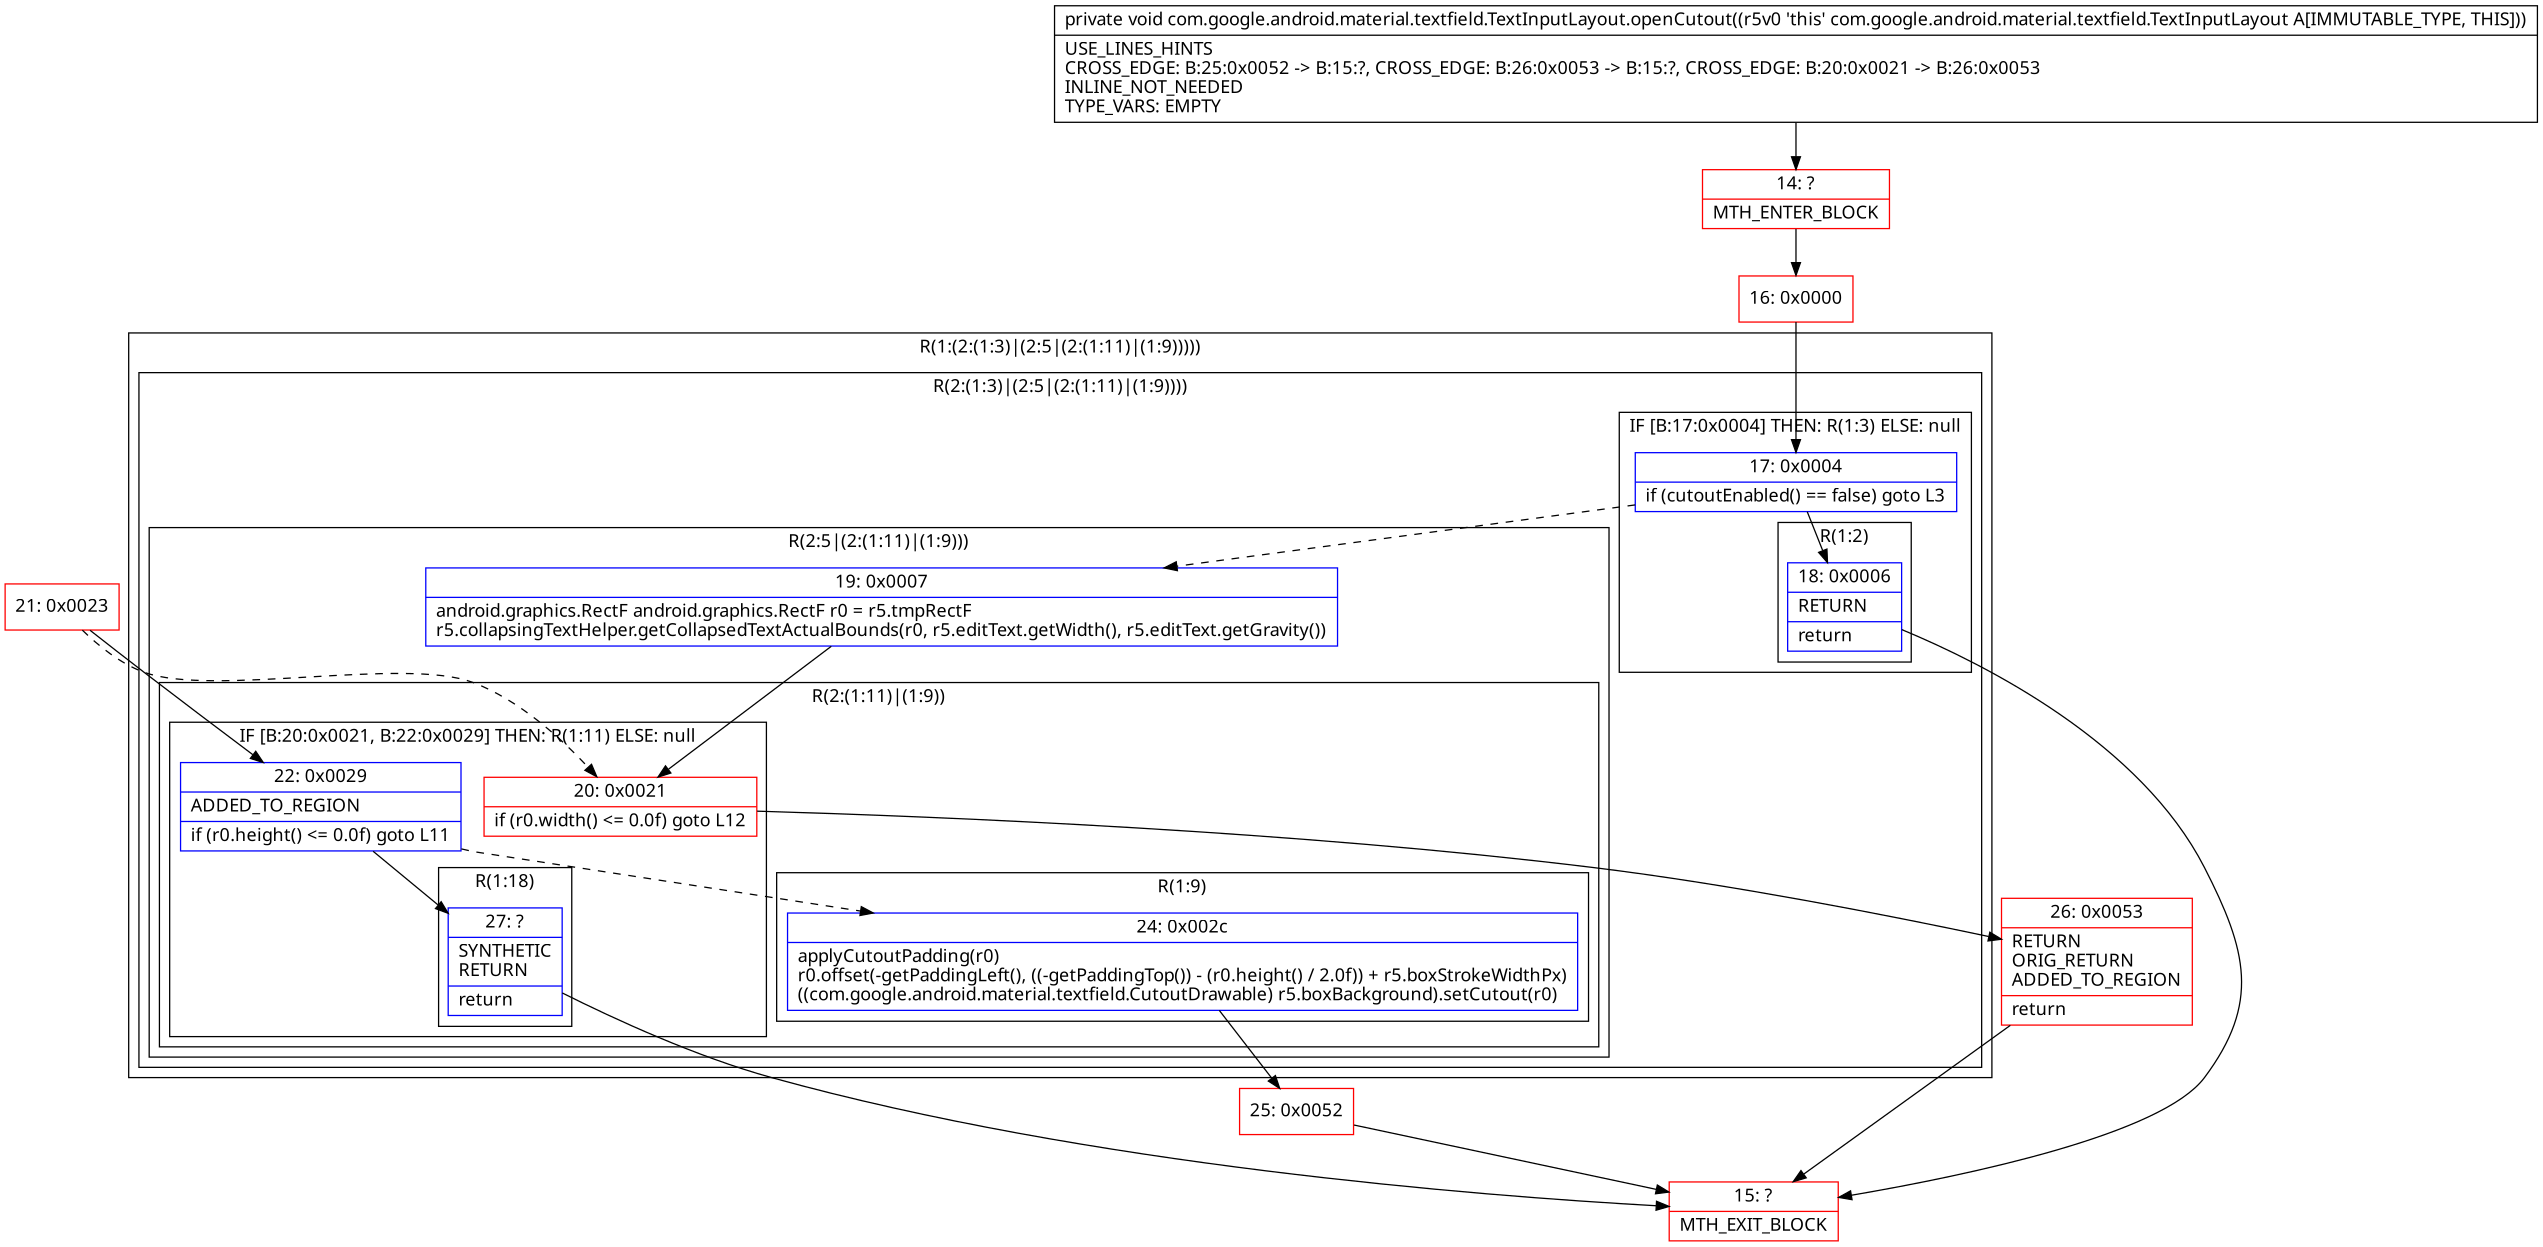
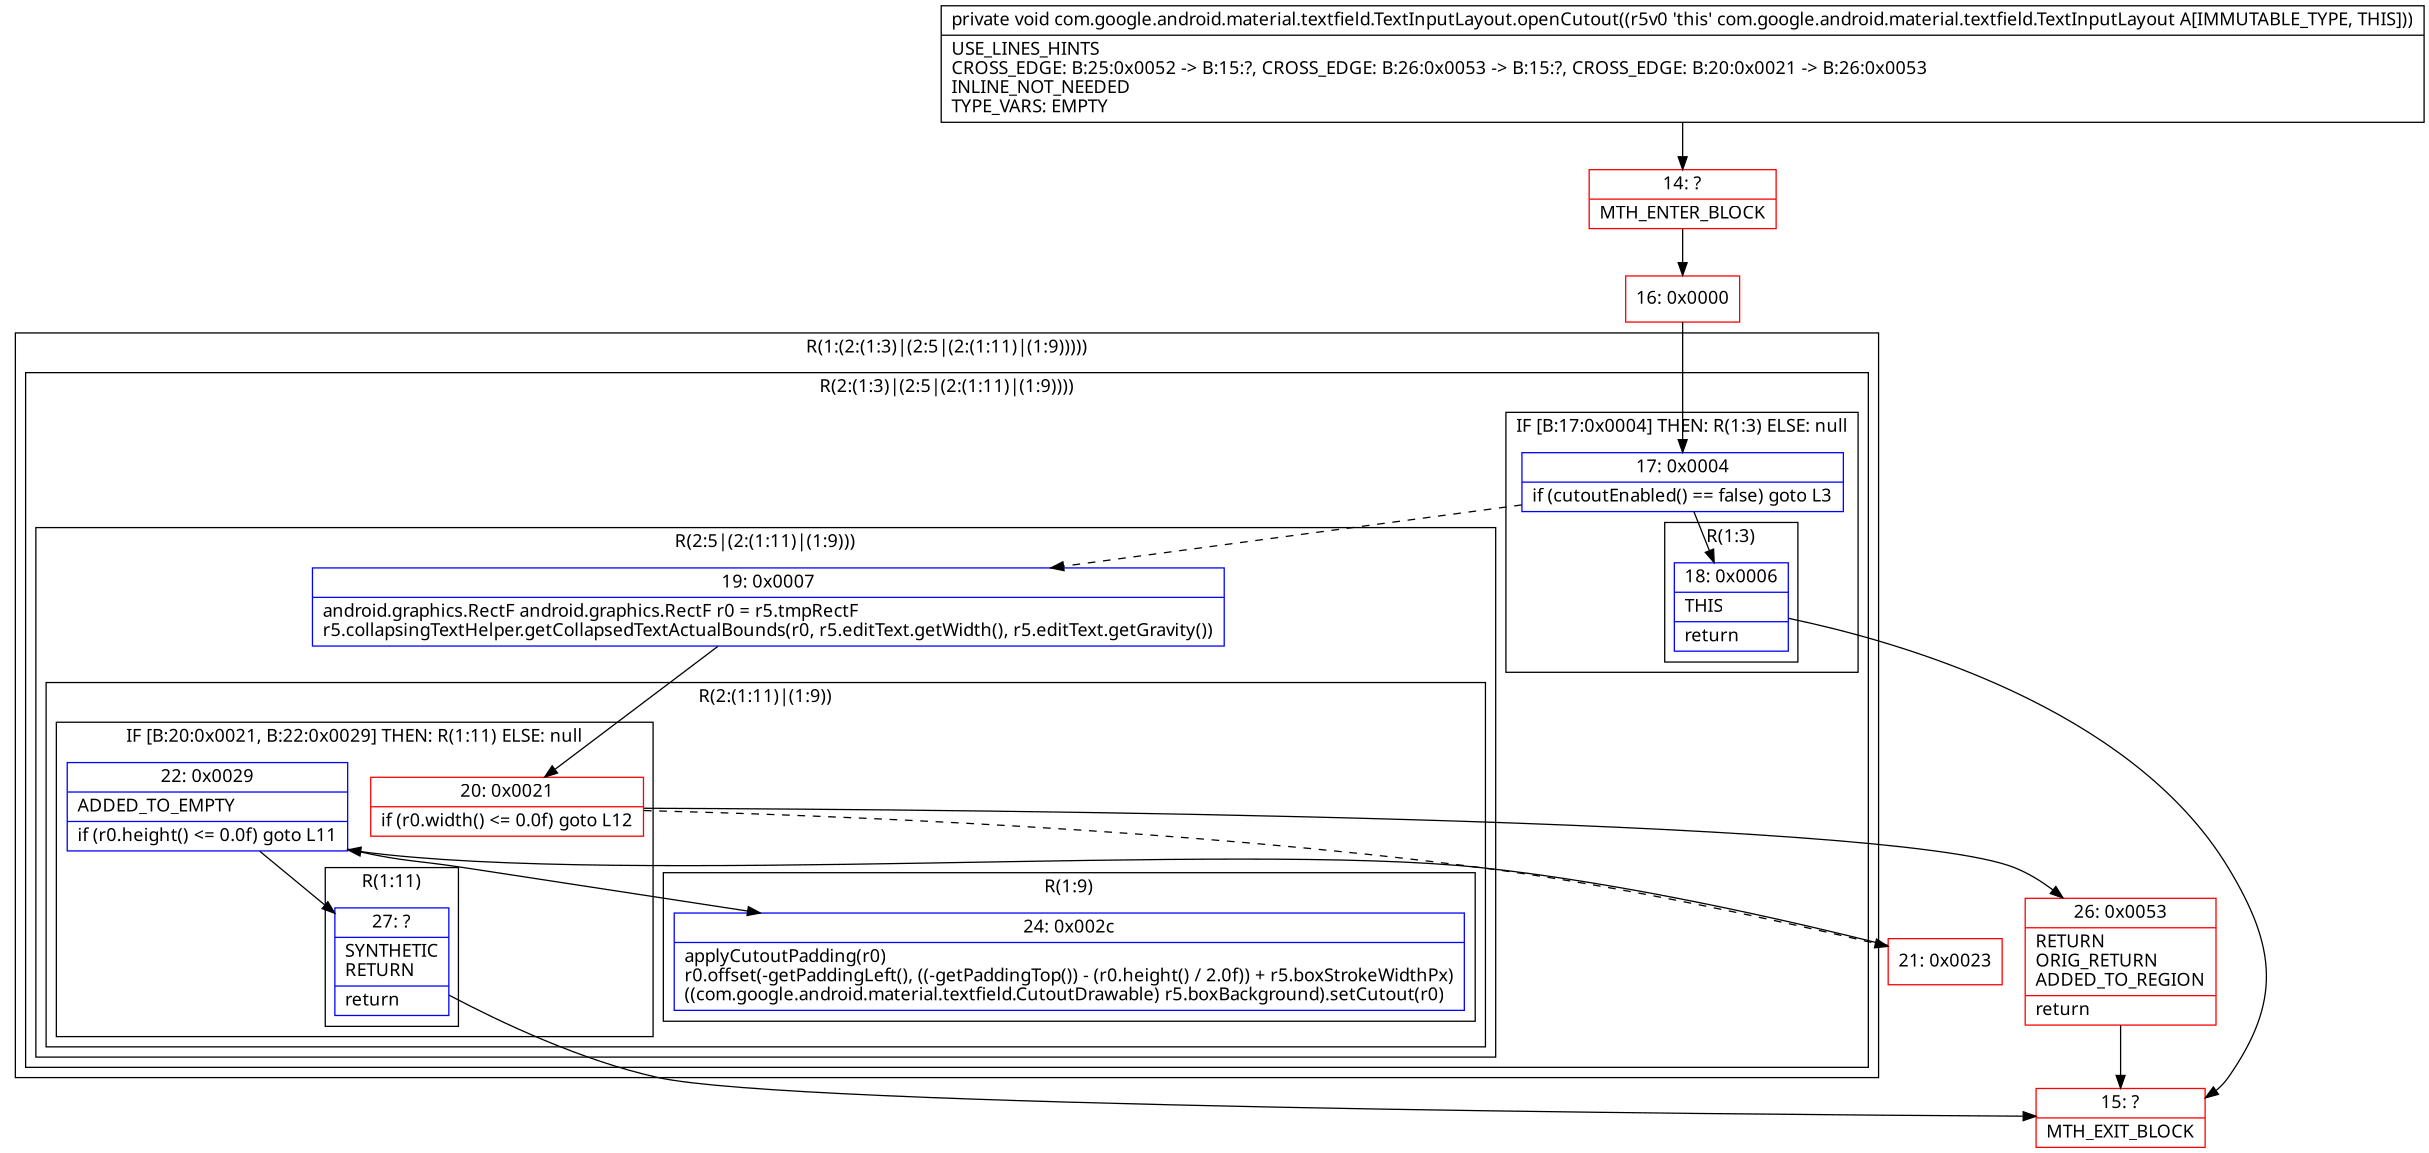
cluster "R(1:2)": label "R(1:2)" -> "R(1:3)"
node "18: 0x0006": text "RETURN" -> "THIS"
edge "21: 0x0023" -> "20: 0x0021": reversed
node "22: 0x0029": text "ADDED_TO_REGION" -> "ADDED_TO_EMPTY"
edge "22: 0x0029" -> "24: 0x002c": style dashed -> solid
cluster "R(1:18)": label "R(1:18)" -> "R(1:11)"
node "25: 0x0052": removed
